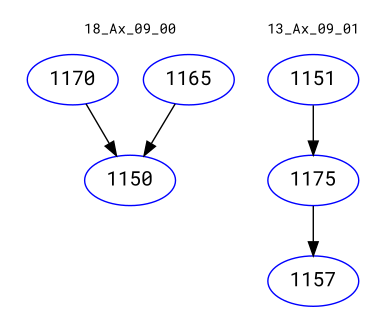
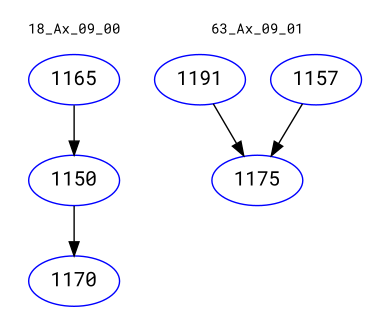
cluster "13_Ax_09_01": label "13_Ax_09_01" -> "63_Ax_09_01"
node "1151": label "1151" -> "1191"
edge "1170" -> "1150": reversed
edge "1175" -> "1157": reversed
